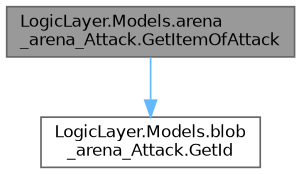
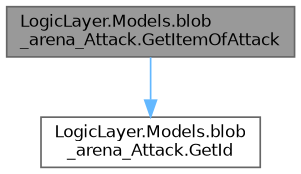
node "LogicLayer.Models.arena _arena_Attack.GetItemOfAttack": label "LogicLayer.Models.arena _arena_Attack.GetItemOfAttack" -> "LogicLayer.Models.blob _arena_Attack.GetItemOfAttack"
